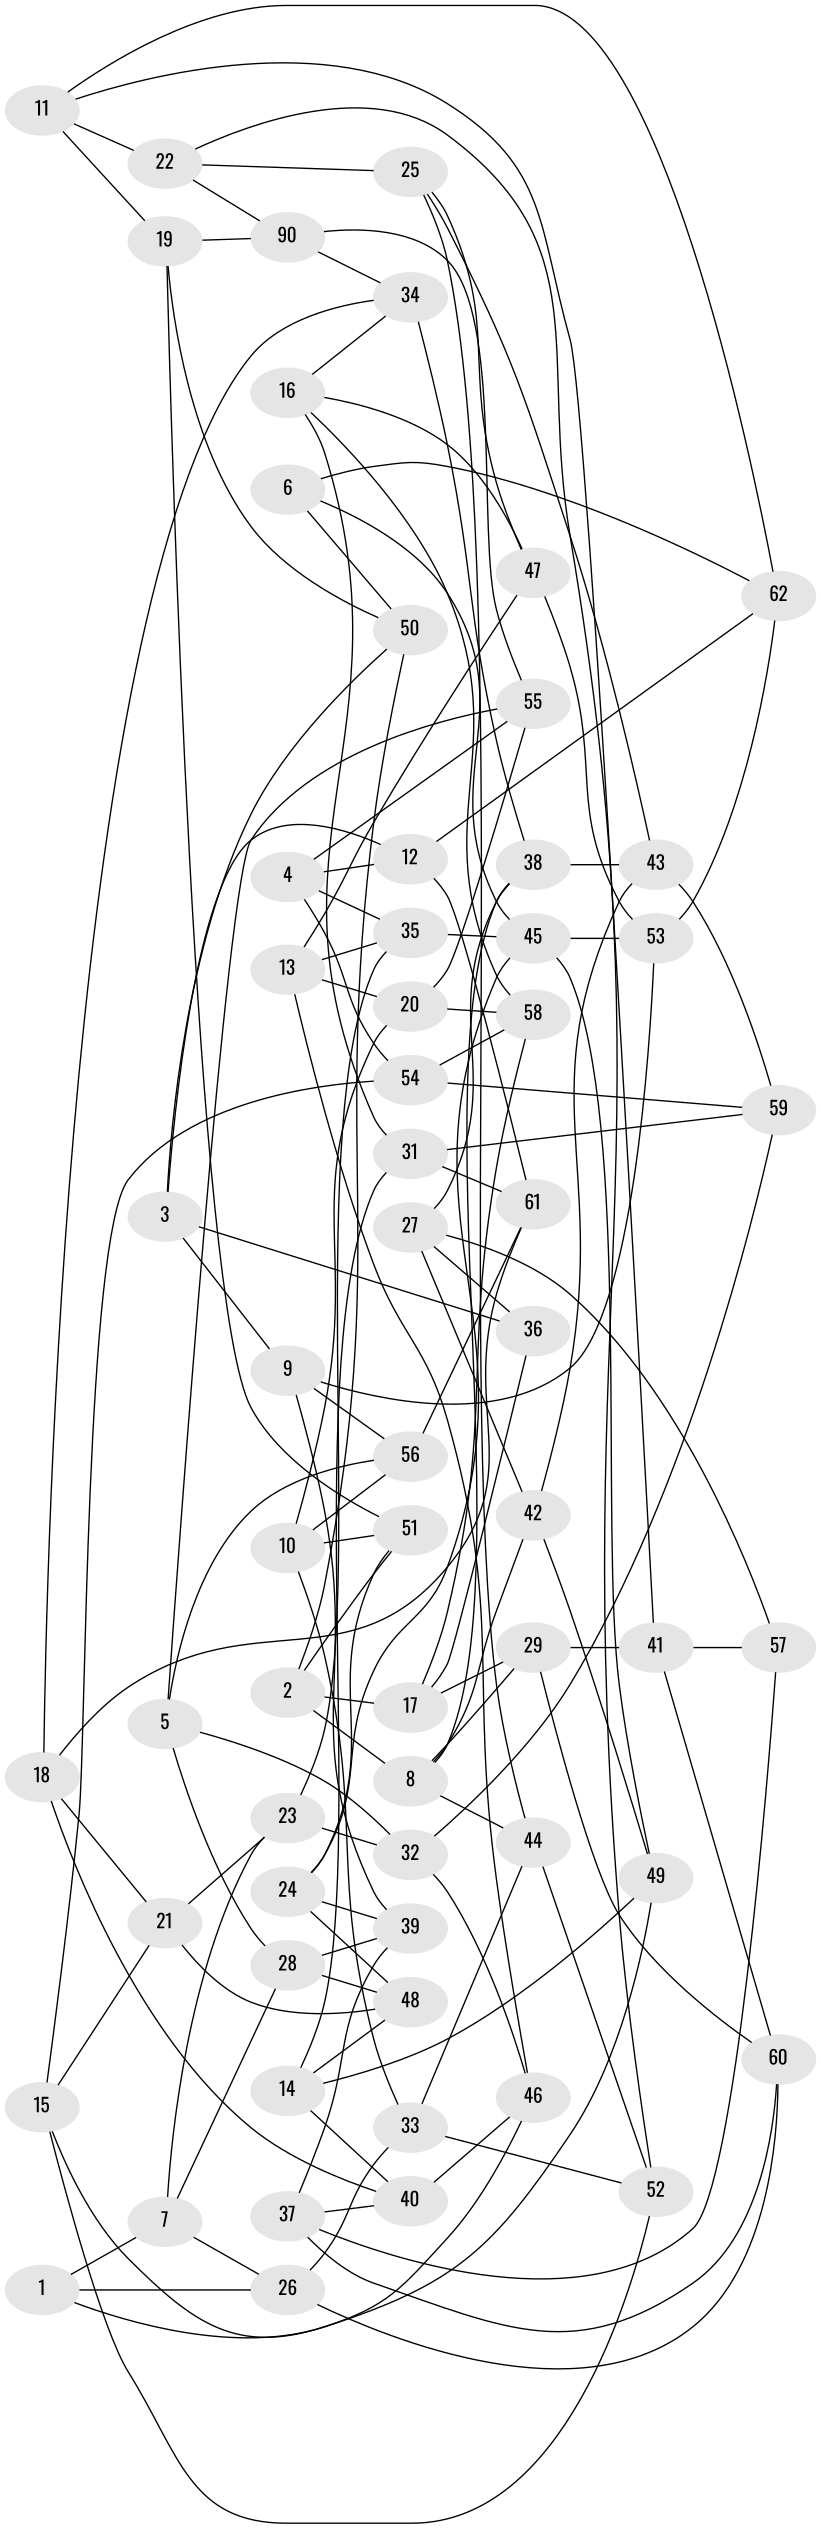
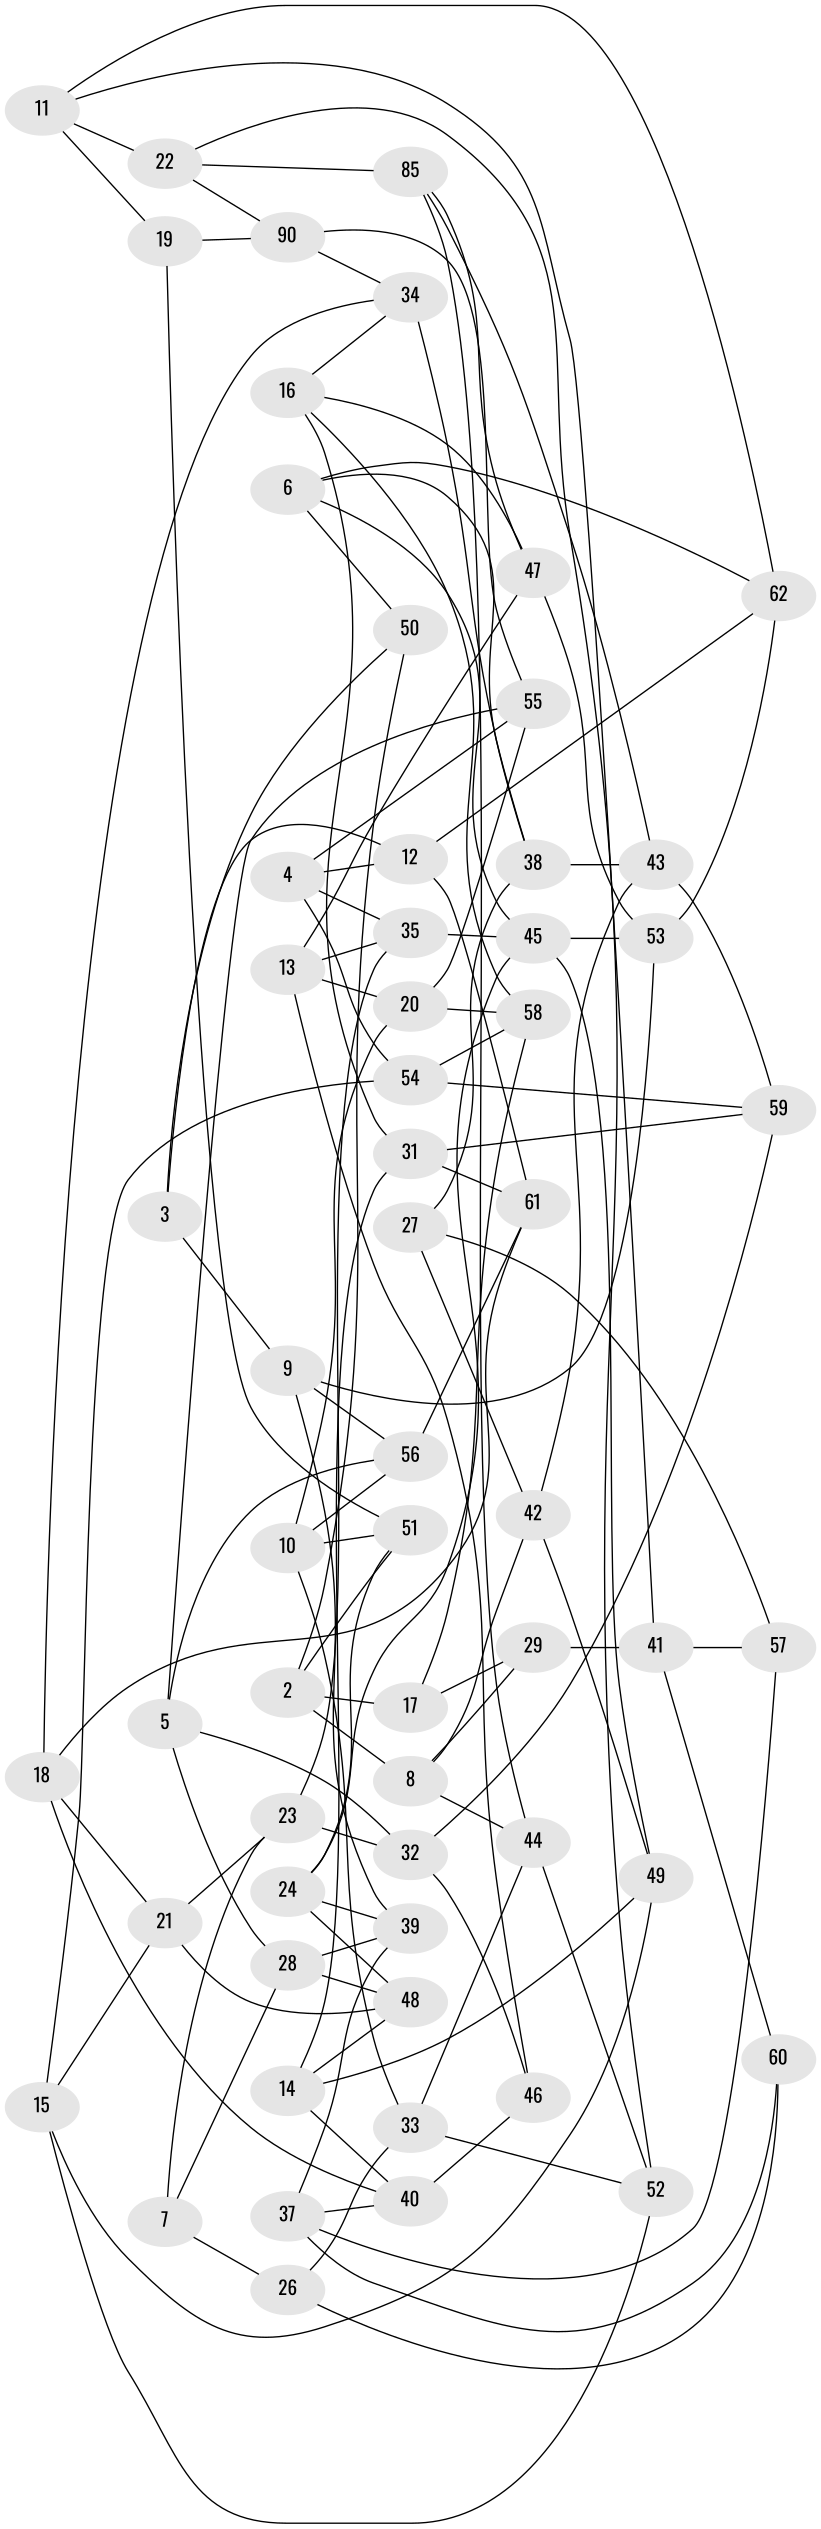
node "25": label "25" -> "85"
edge "19" -- "50": removed
edge "38" -- "8": now "38" -- "6"
node "36": removed
edge "29" -- "60": removed
node "1": removed
